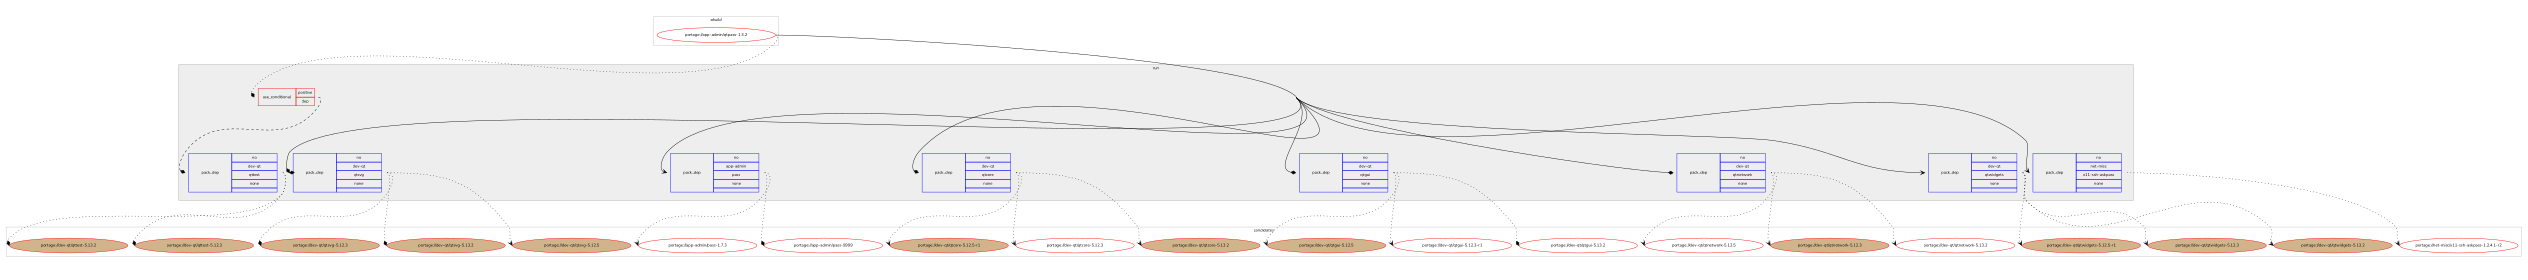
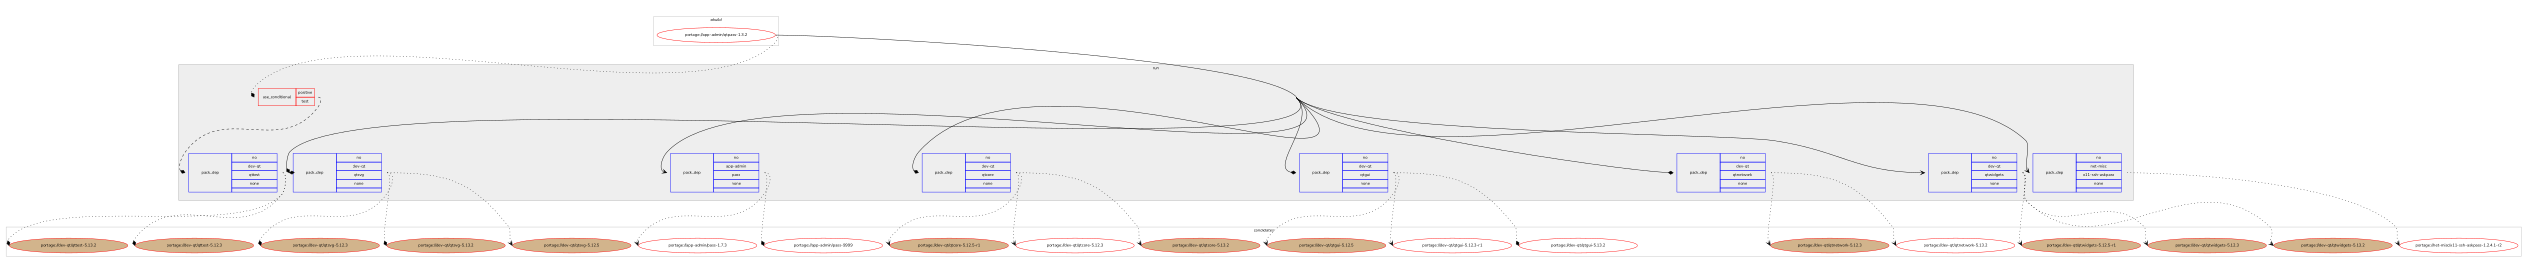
node "use_conditional": text "dep" -> "test"
node "portage://dev-qt/qtnetwork-5.12.5": removed
